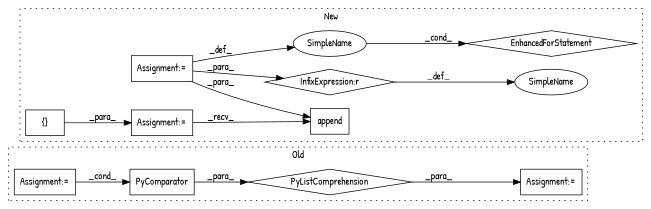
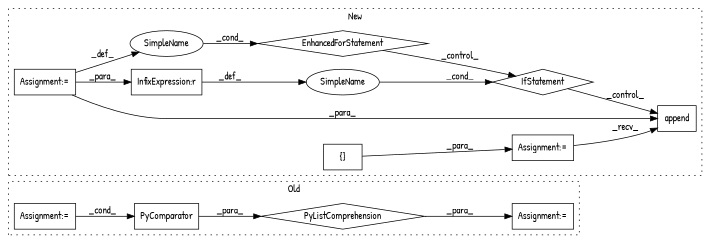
node "InfixExpression:r": shape diamond -> box
node "IfStatement": added
